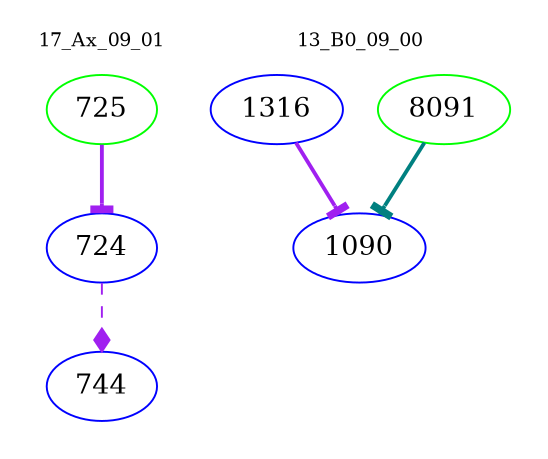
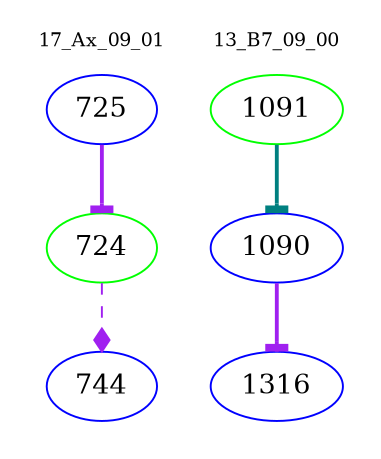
cluster "13_B0_09_00": label "13_B0_09_00" -> "13_B7_09_00"
node "725": color green -> blue
node "8091": label "8091" -> "1091"
edge "1316" -> "1090": reversed
node "724": color blue -> green
